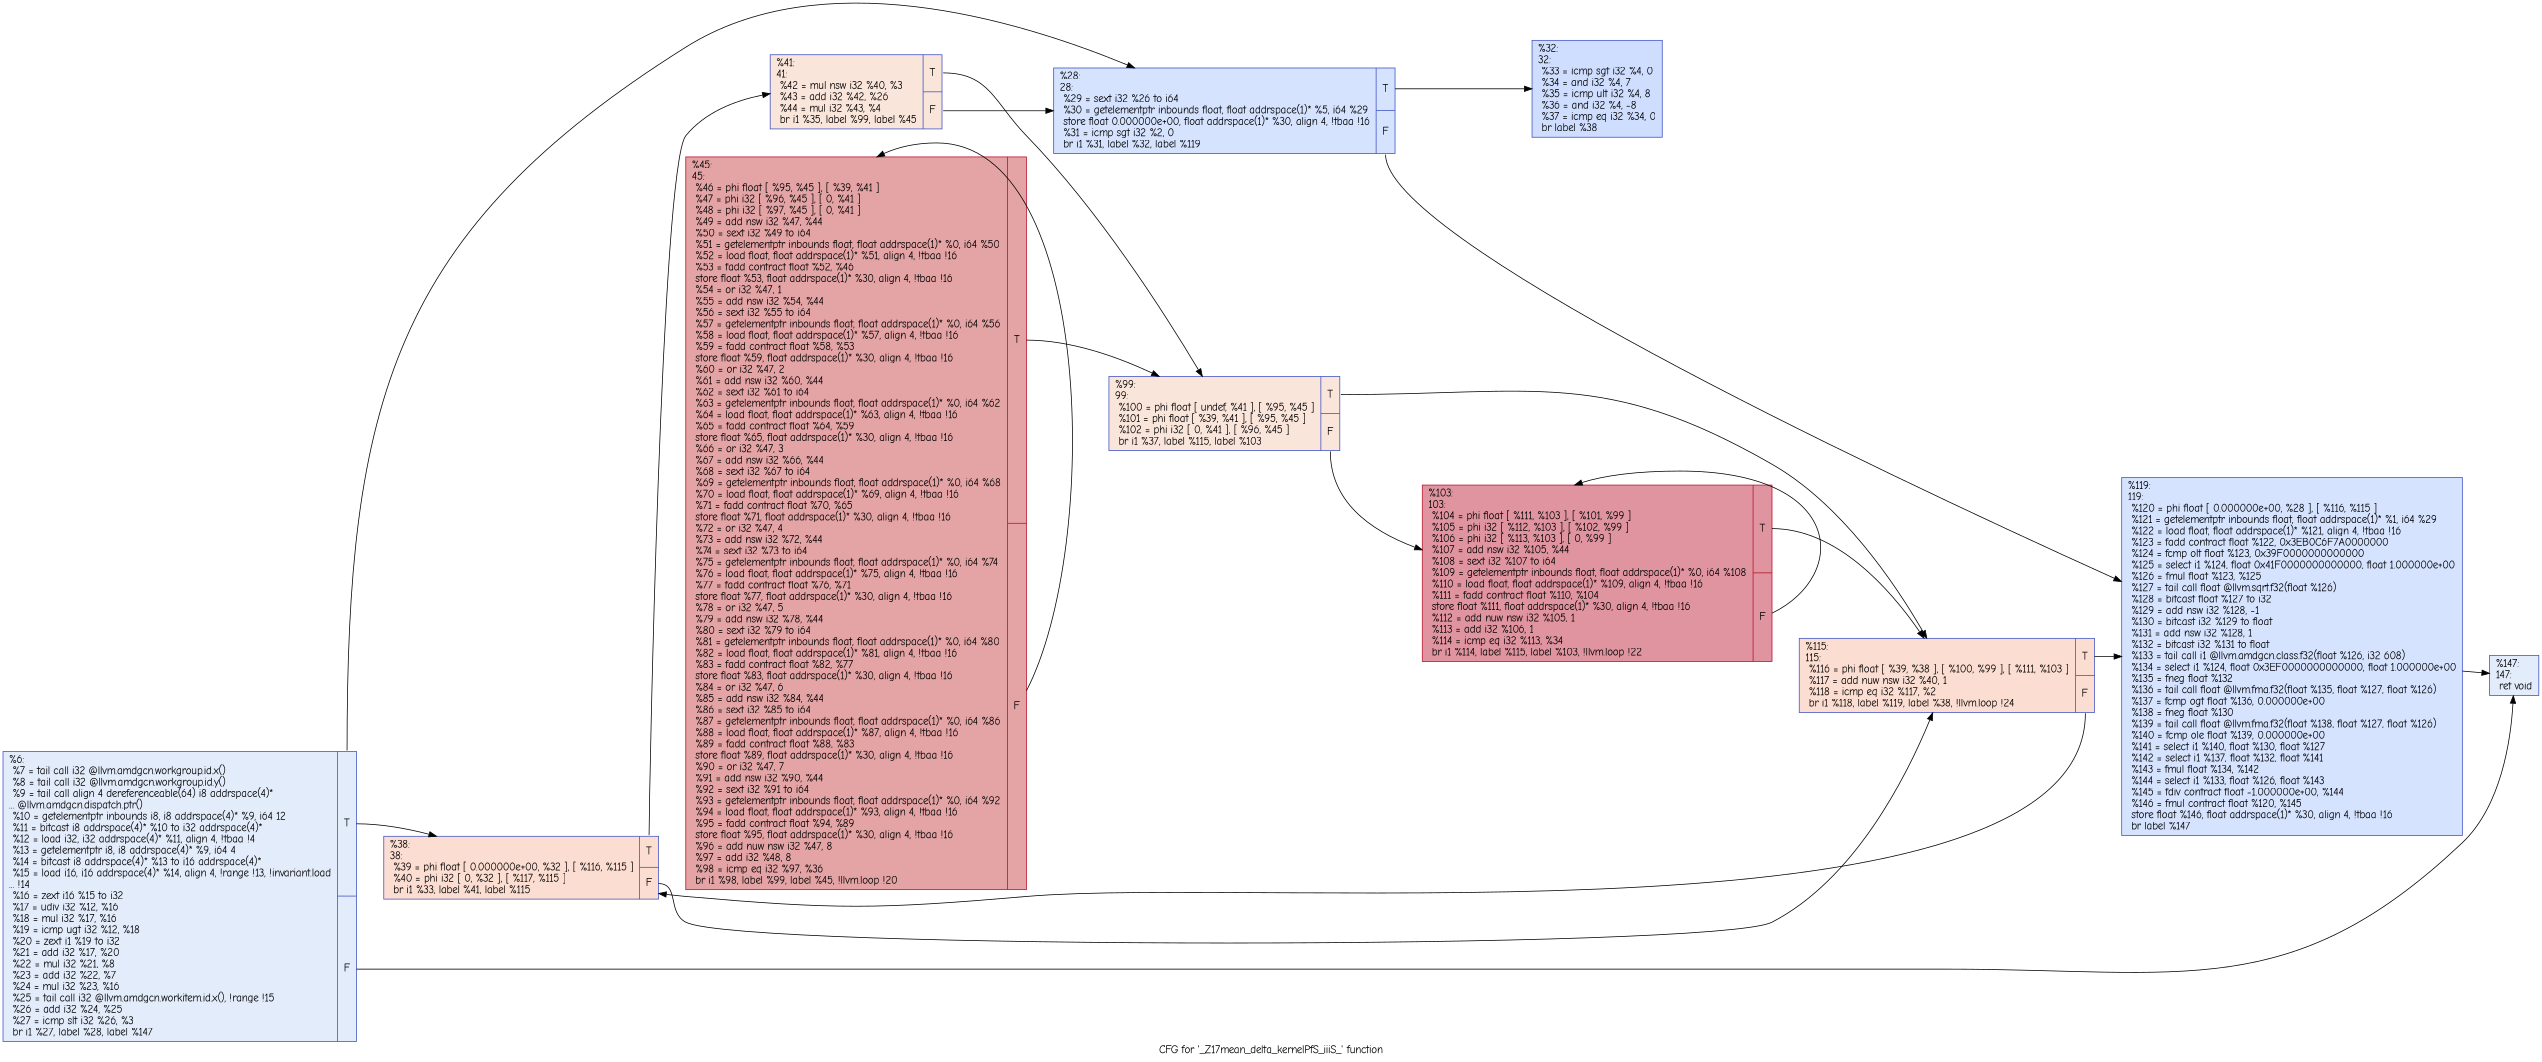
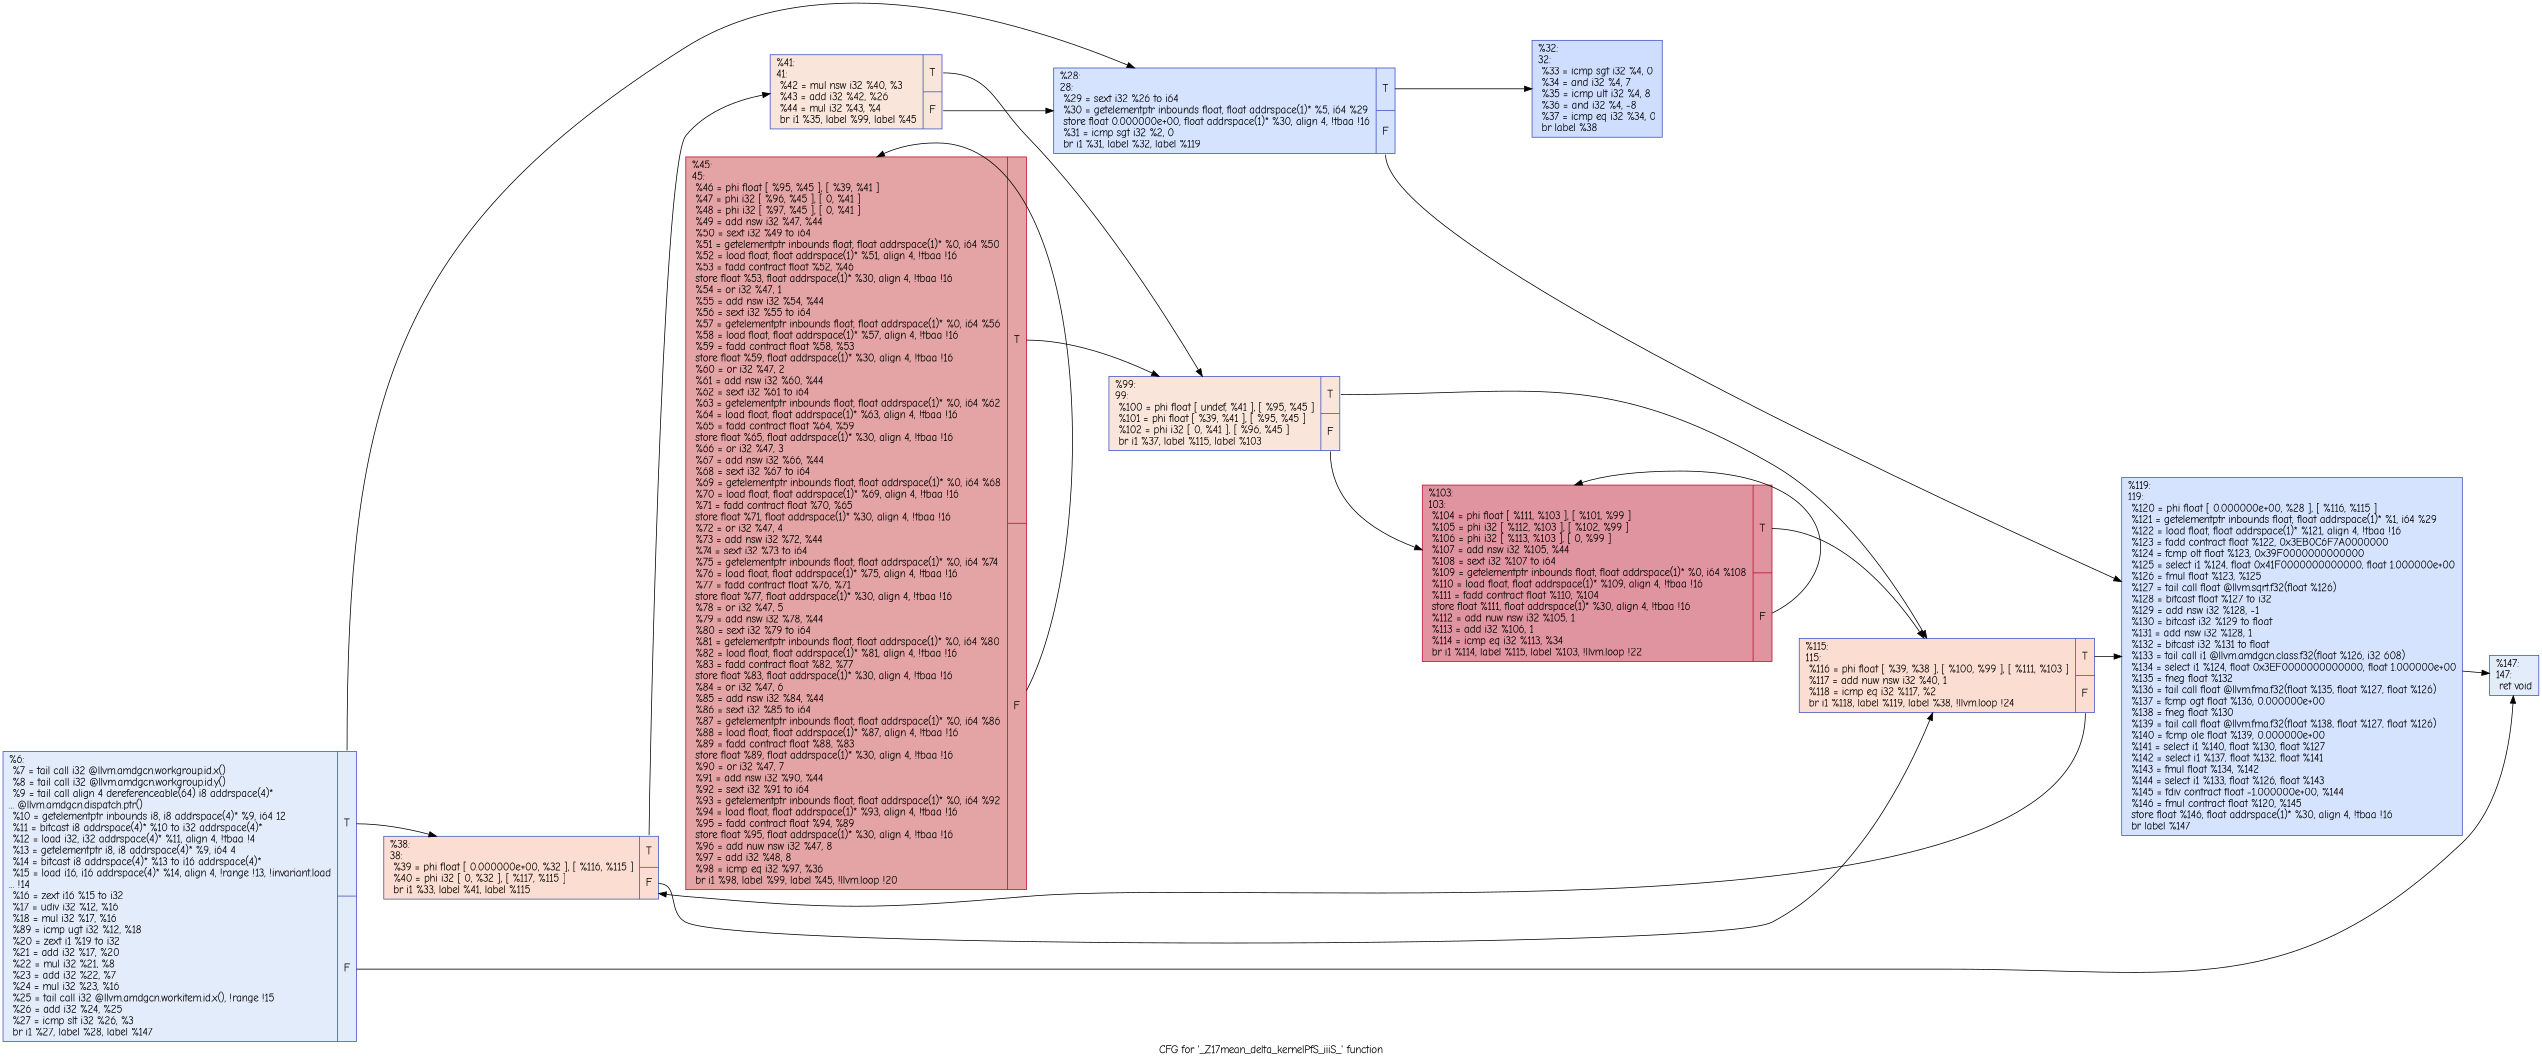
node "%6:": text "%19 = icmp ugt i32 %12, %18" -> "%89 = icmp ugt i32 %12, %18"
